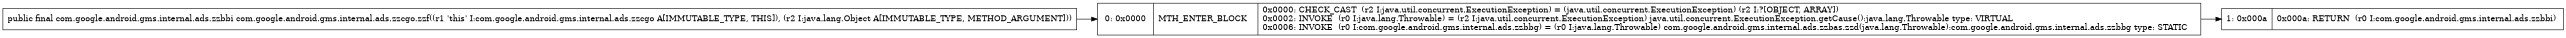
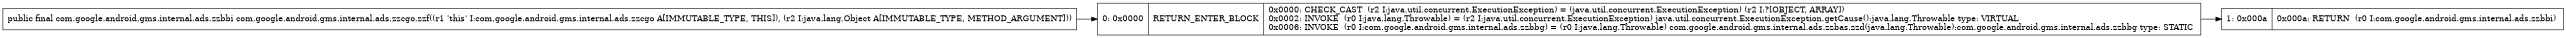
node "0: 0x0000": text "MTH_ENTER_BLOCK" -> "RETURN_ENTER_BLOCK"
